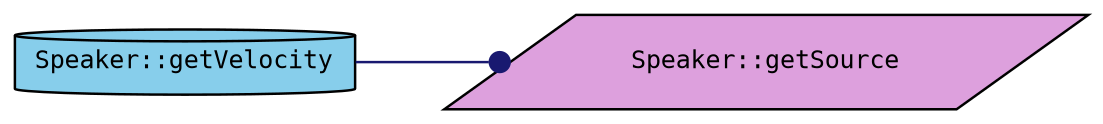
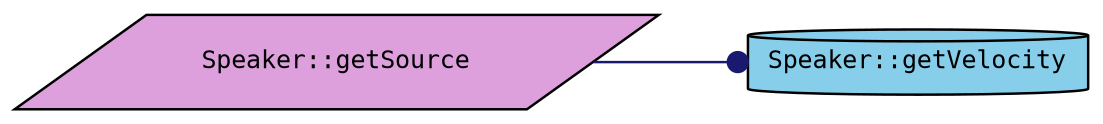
edge "Speaker::getVelocity" -> "Speaker::getSource": reversed
